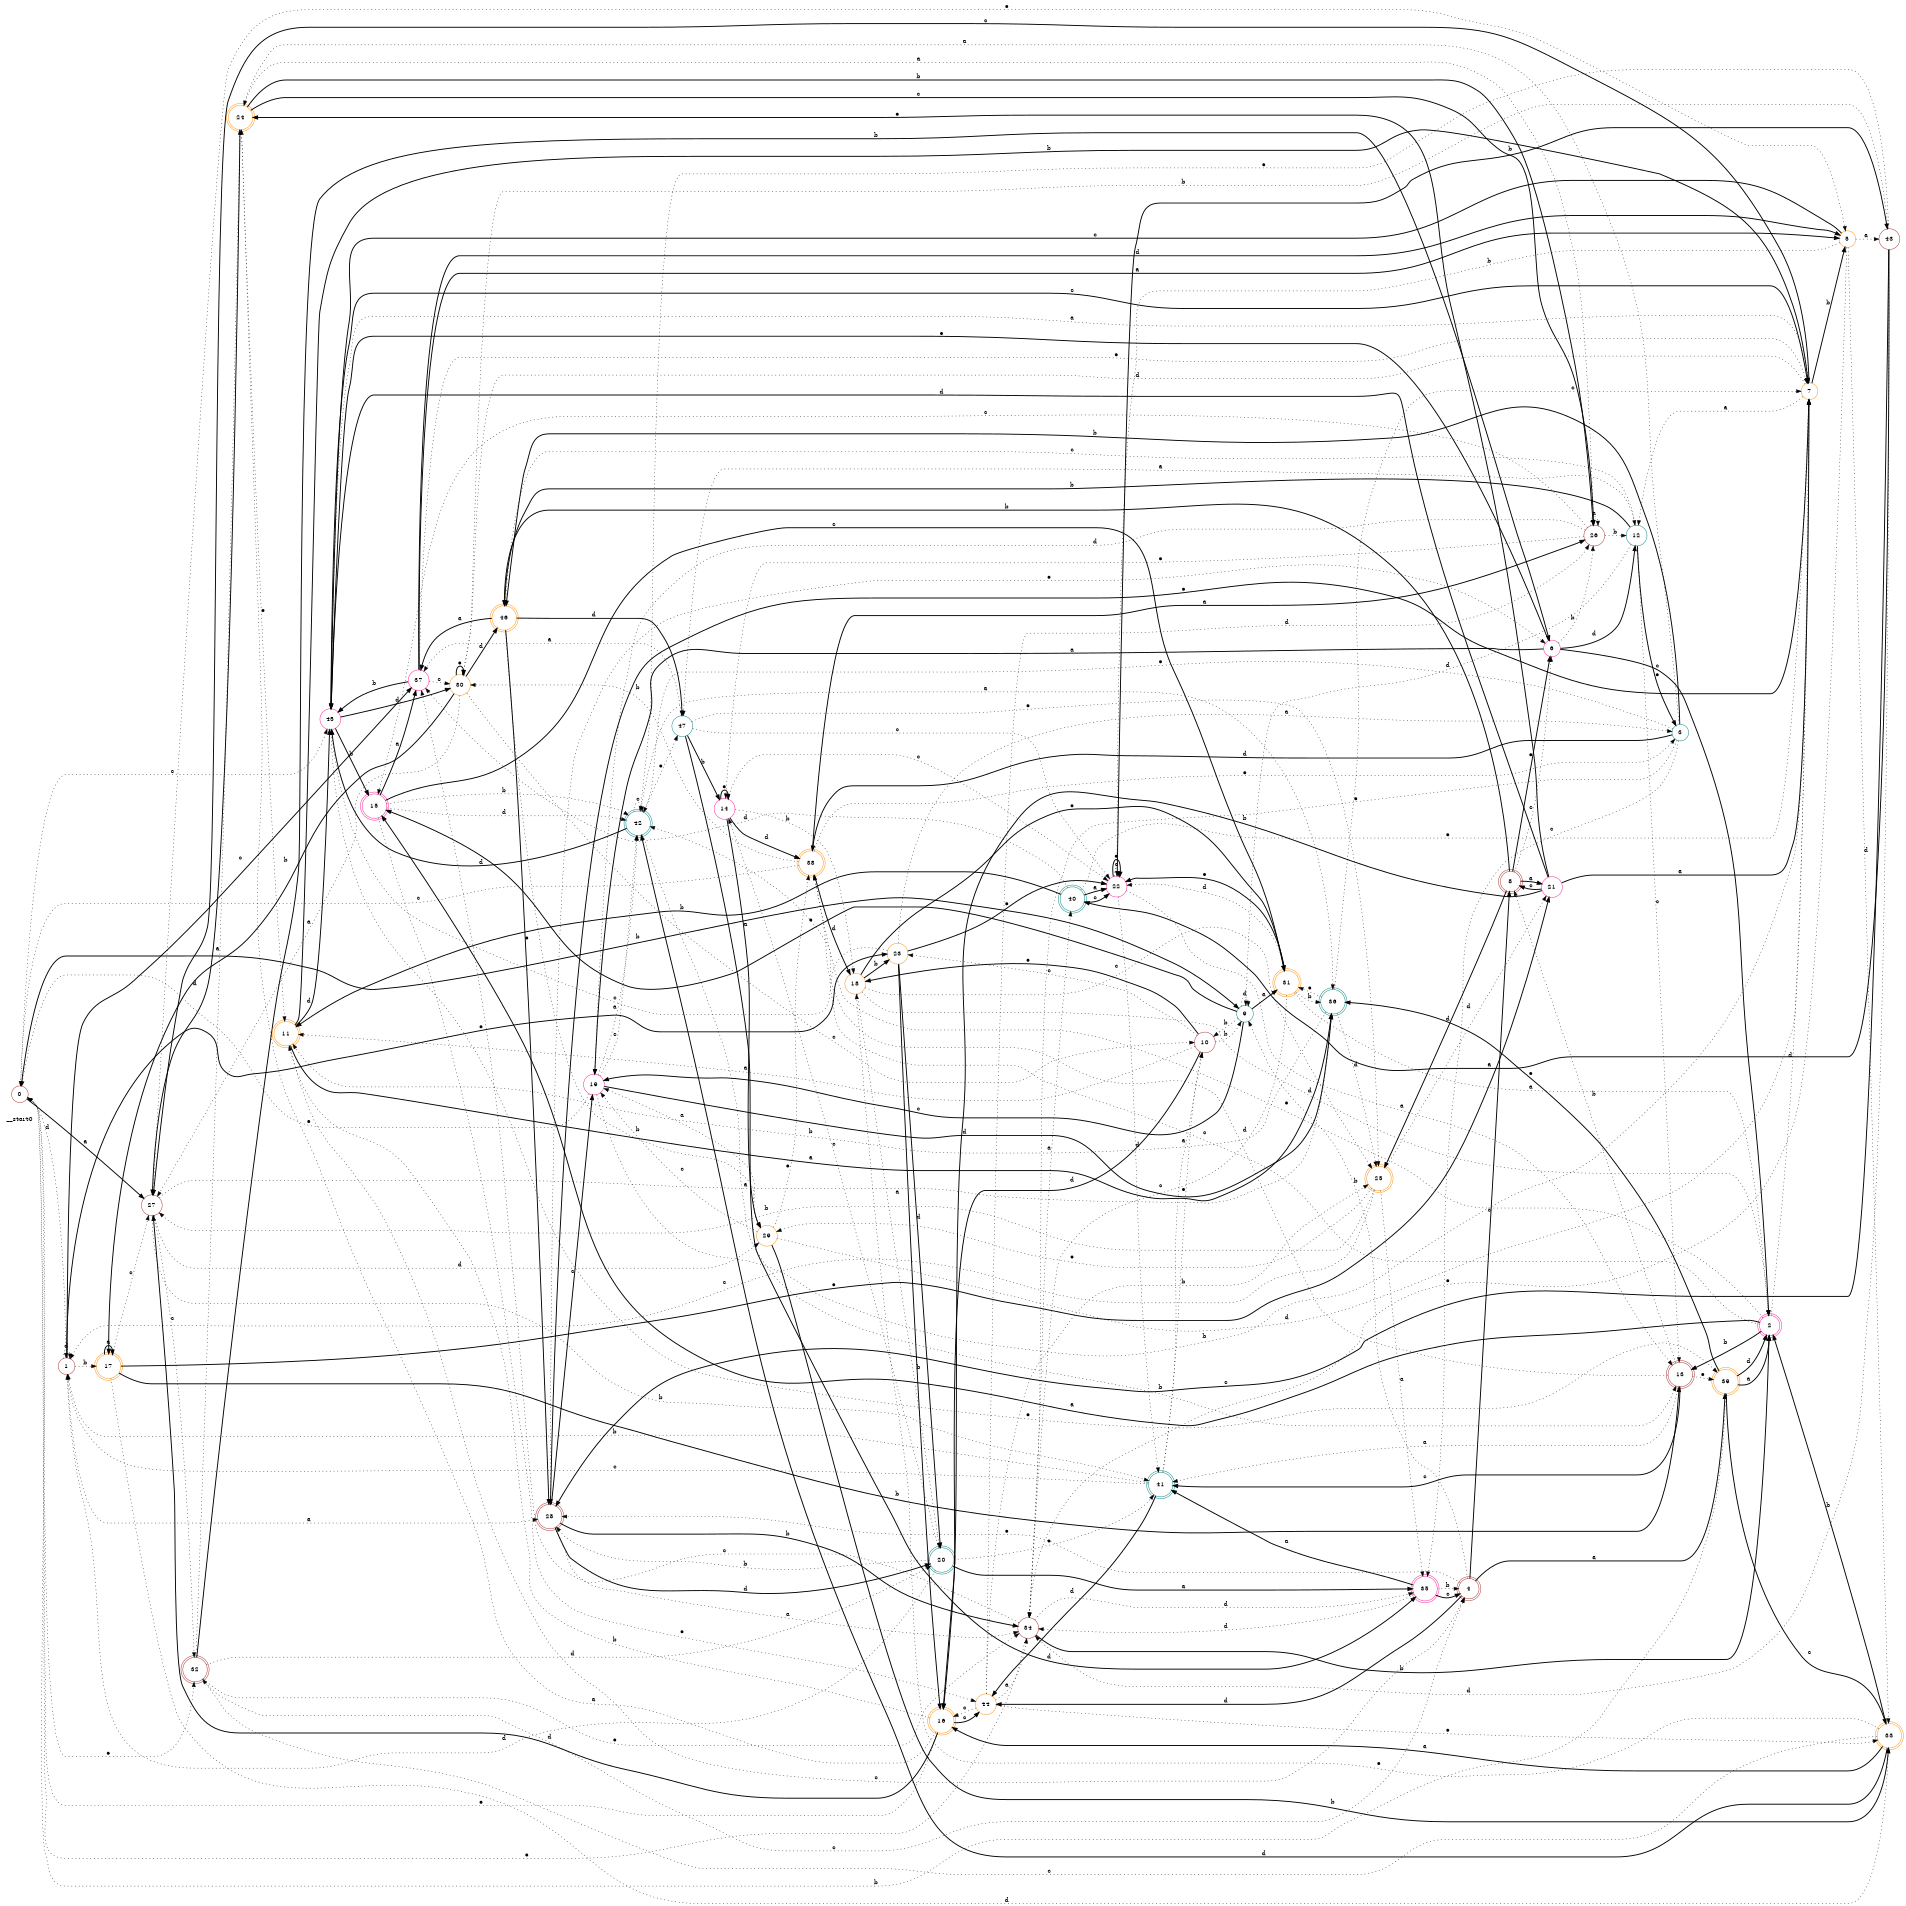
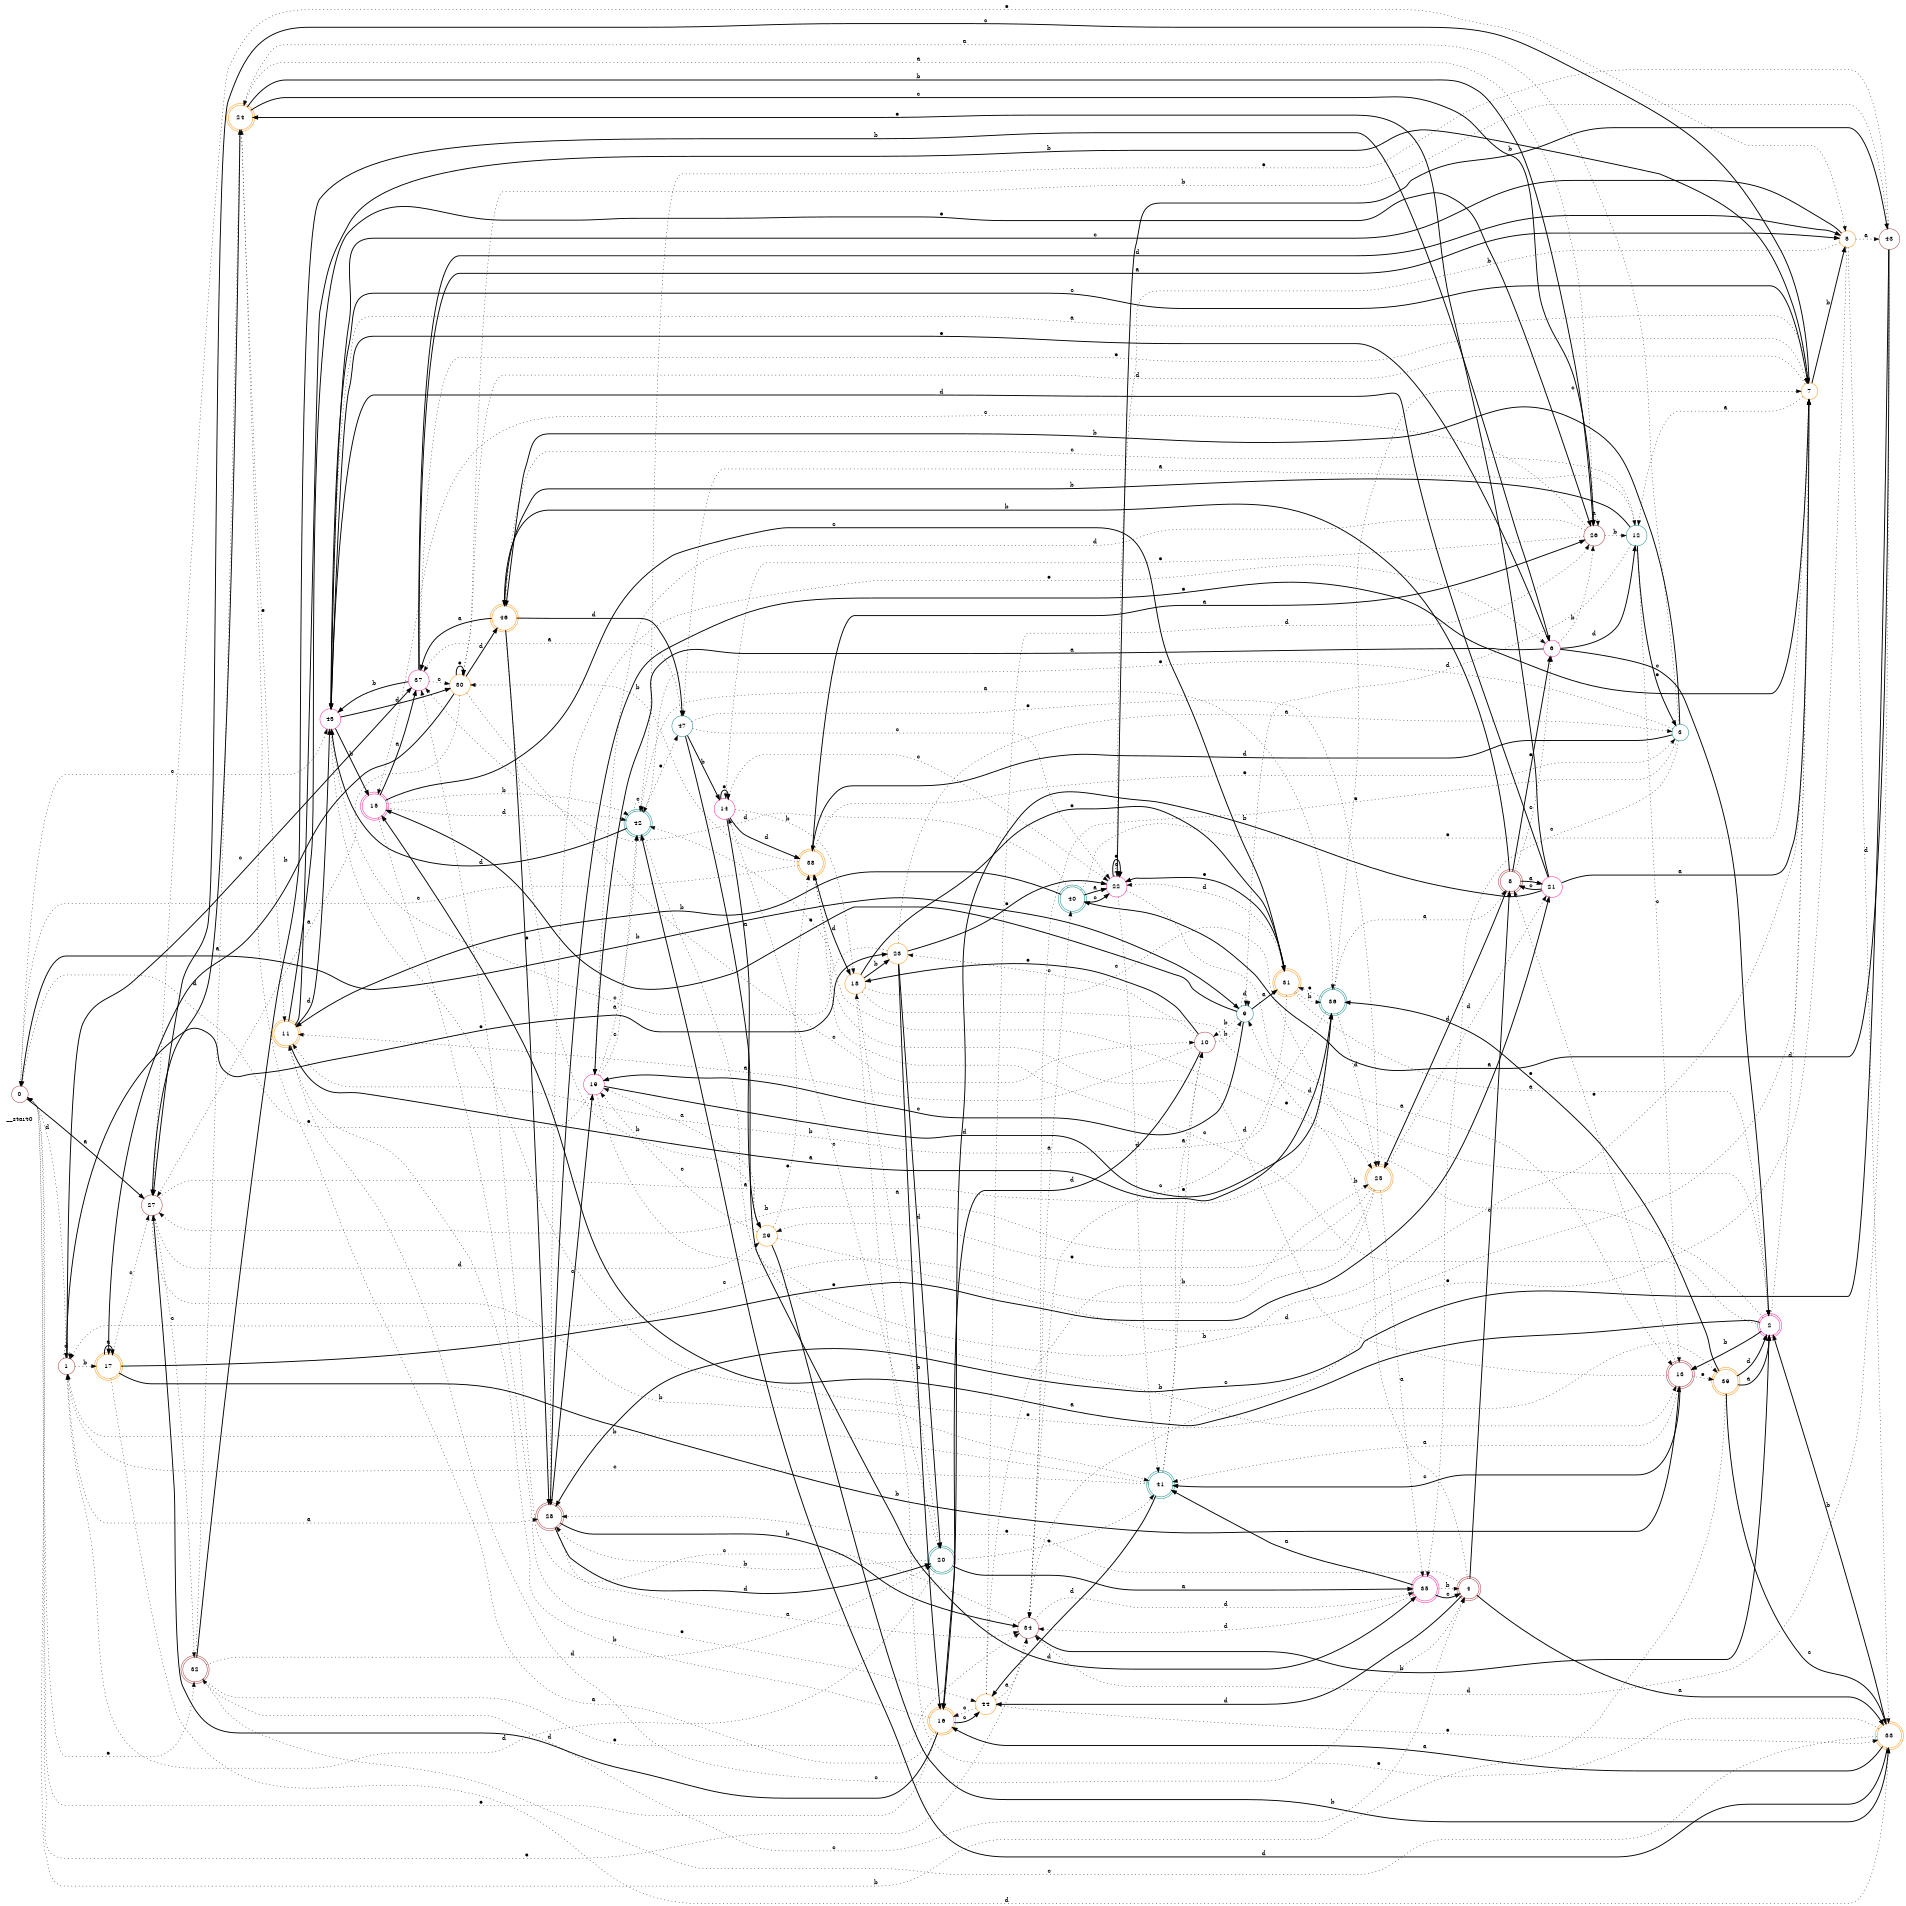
edge "11" -> "26": added, label "e"
edge "36" -> "8": added, label "a"
edge "13" -> "8": label "b" -> "e"
edge "4" -> "39": now "4" -> "33"
